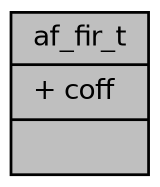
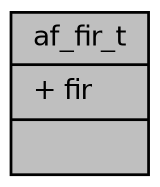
node "af_fir_t": text "+ coff" -> "+ fir"
